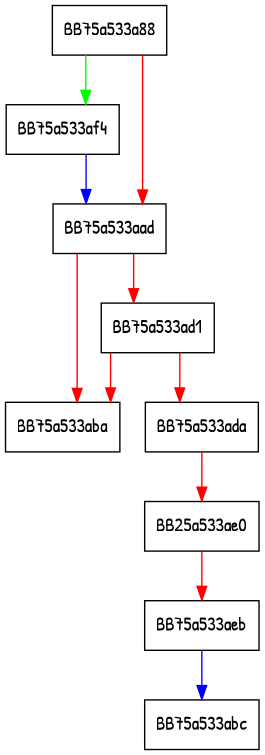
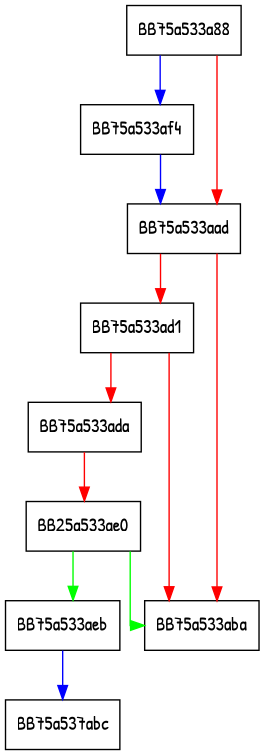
edge "BB75a533a88" -> "BB75a533af4": color green -> blue
edge "BB25a533ae0" -> "BB75a533aeb": color red -> green
edge "BB25a533ae0" -> "BB75a533aba": added
node "BB75a533abc": label "BB75a533abc" -> "BB75a537abc"
